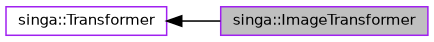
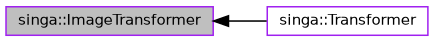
edge "singa::ImageTransformer" -> "singa::Transformer": reversed
